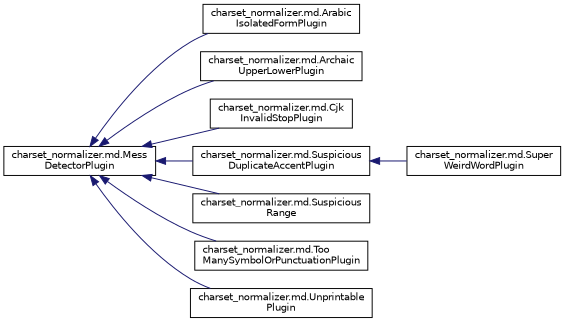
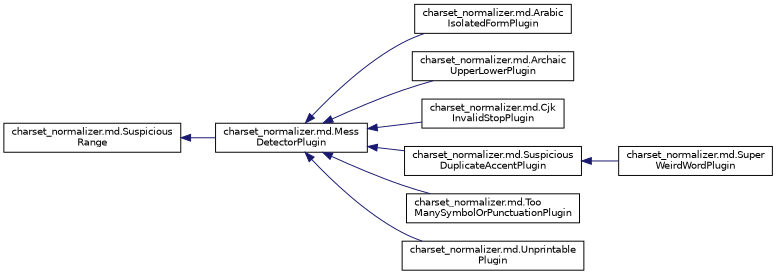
edge "charset_normalizer.md.Suspicious Range" -> "charset_normalizer.md.Mess DetectorPlugin": reversed
